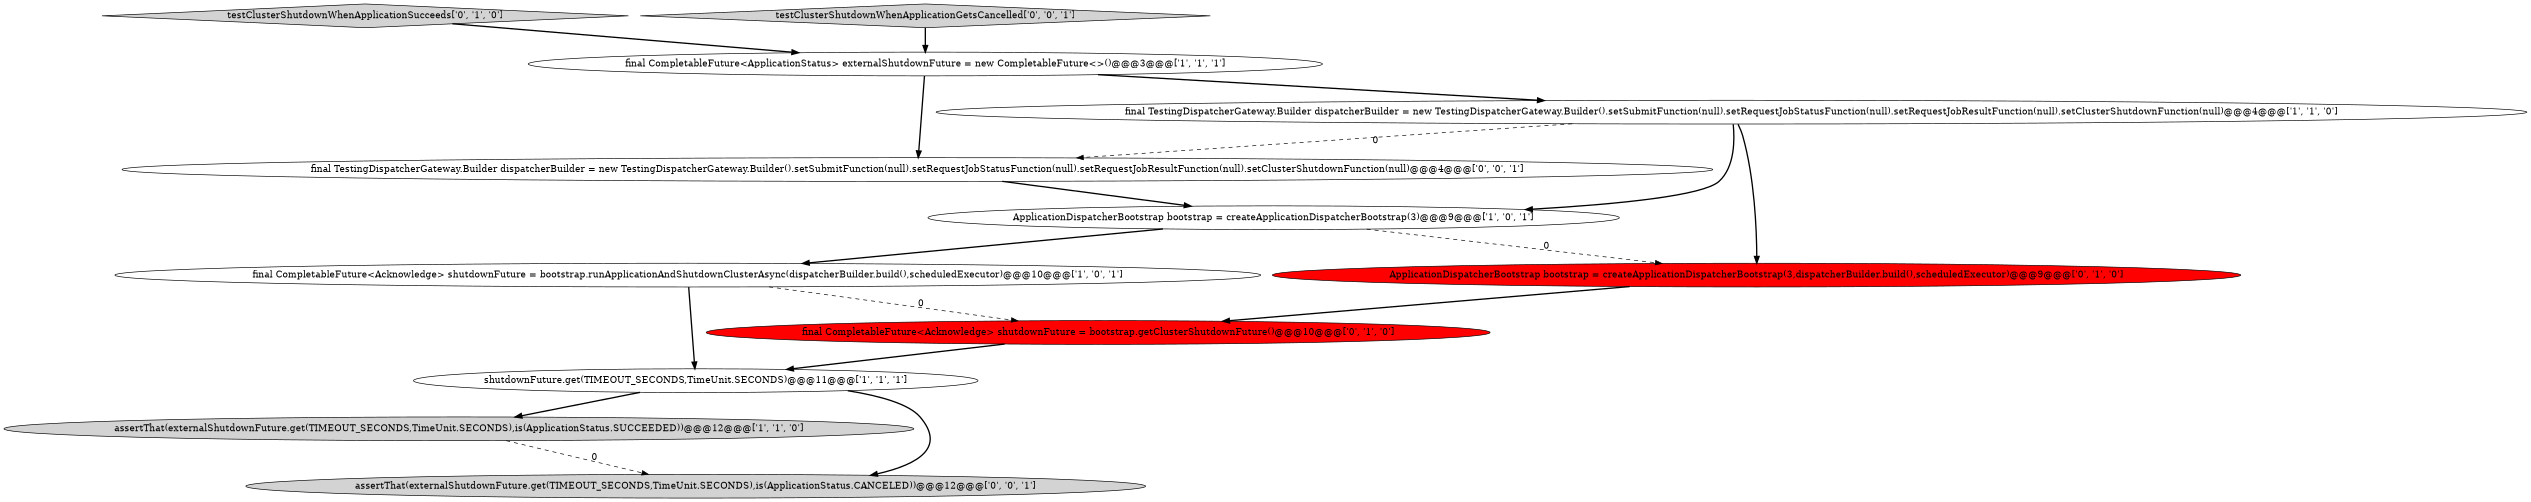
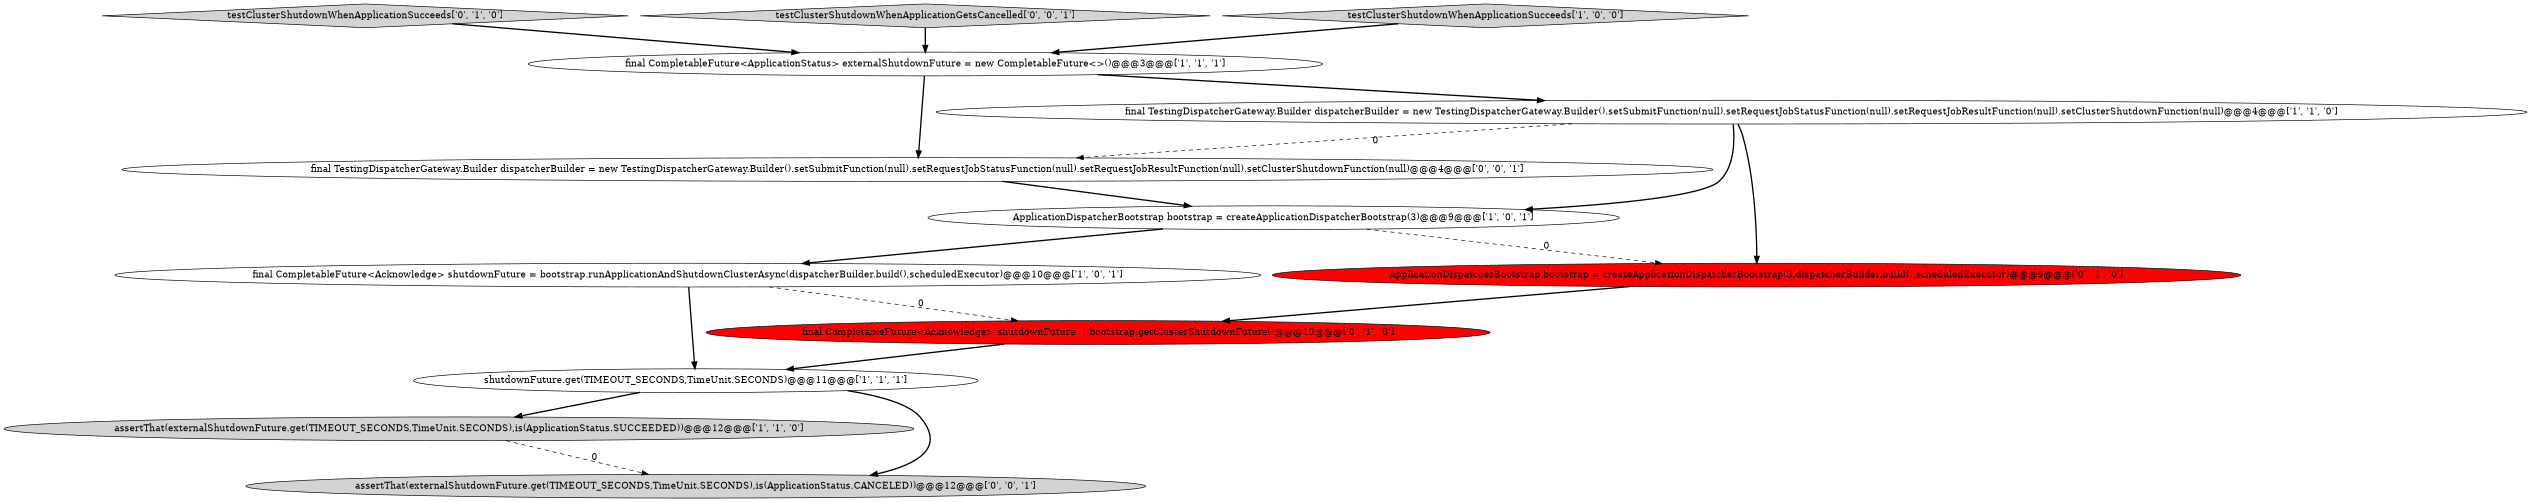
node "testClusterShutdownWhenApplicationSucceeds['1', '0', '0']": added
